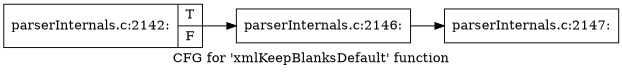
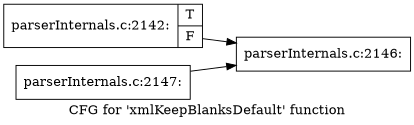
edge "parserInternals.c:2146:" -> "parserInternals.c:2147:": reversed
